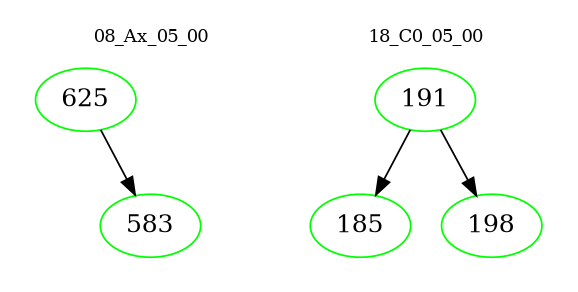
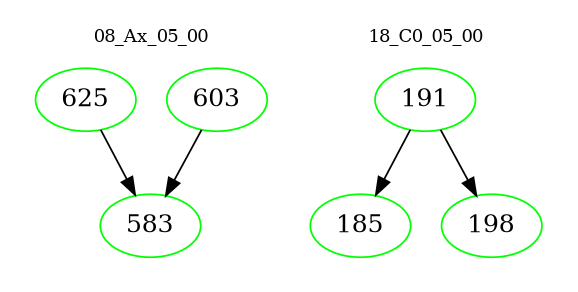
node "603": added
